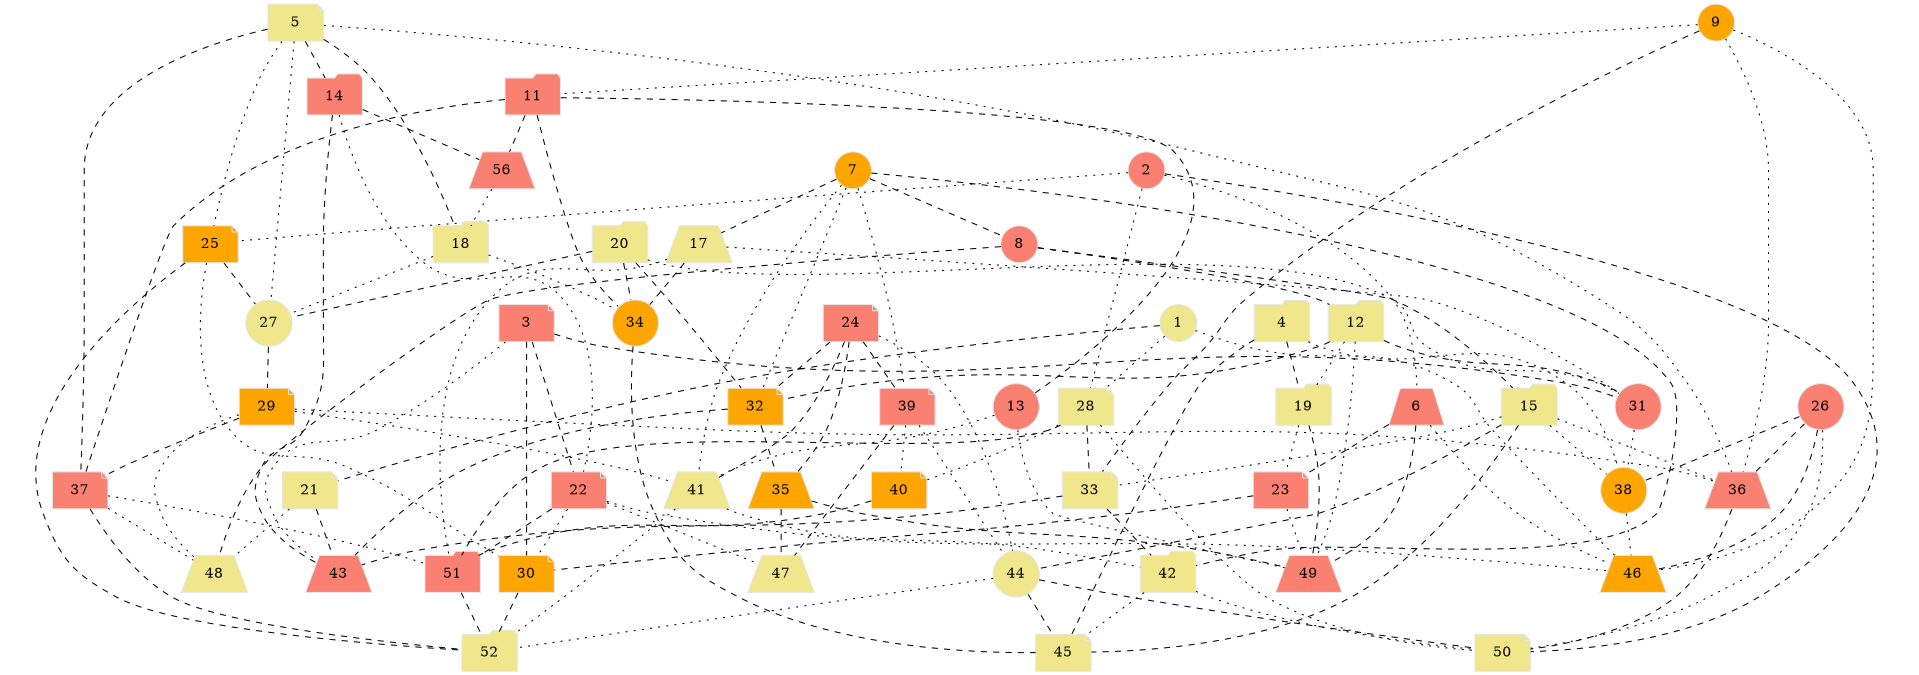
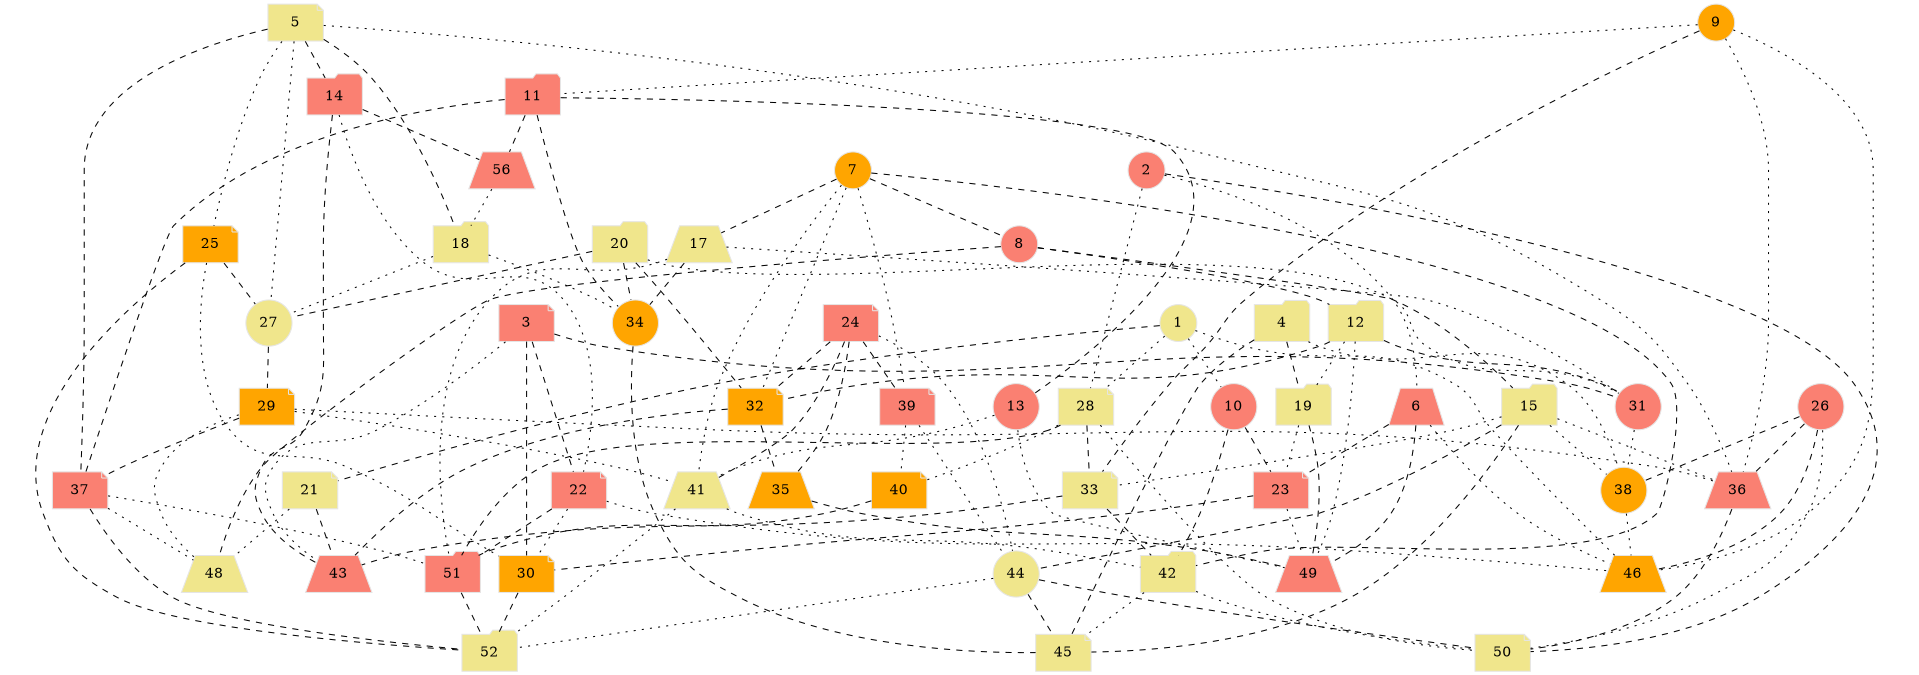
edge "2" -- "25": removed
node "10": added
node "47": removed
